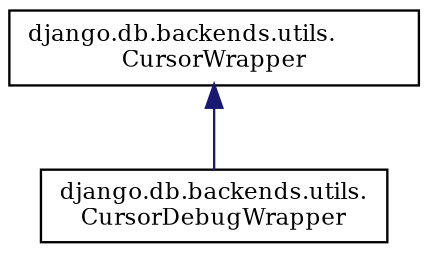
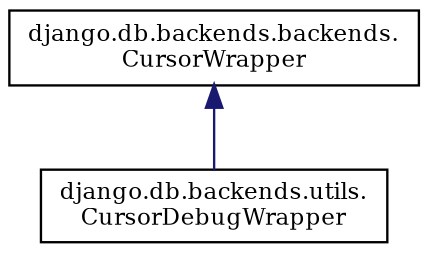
node "django.db.backends.utils. CursorWrapper": label "django.db.backends.utils. CursorWrapper" -> "django.db.backends.backends. CursorWrapper"
